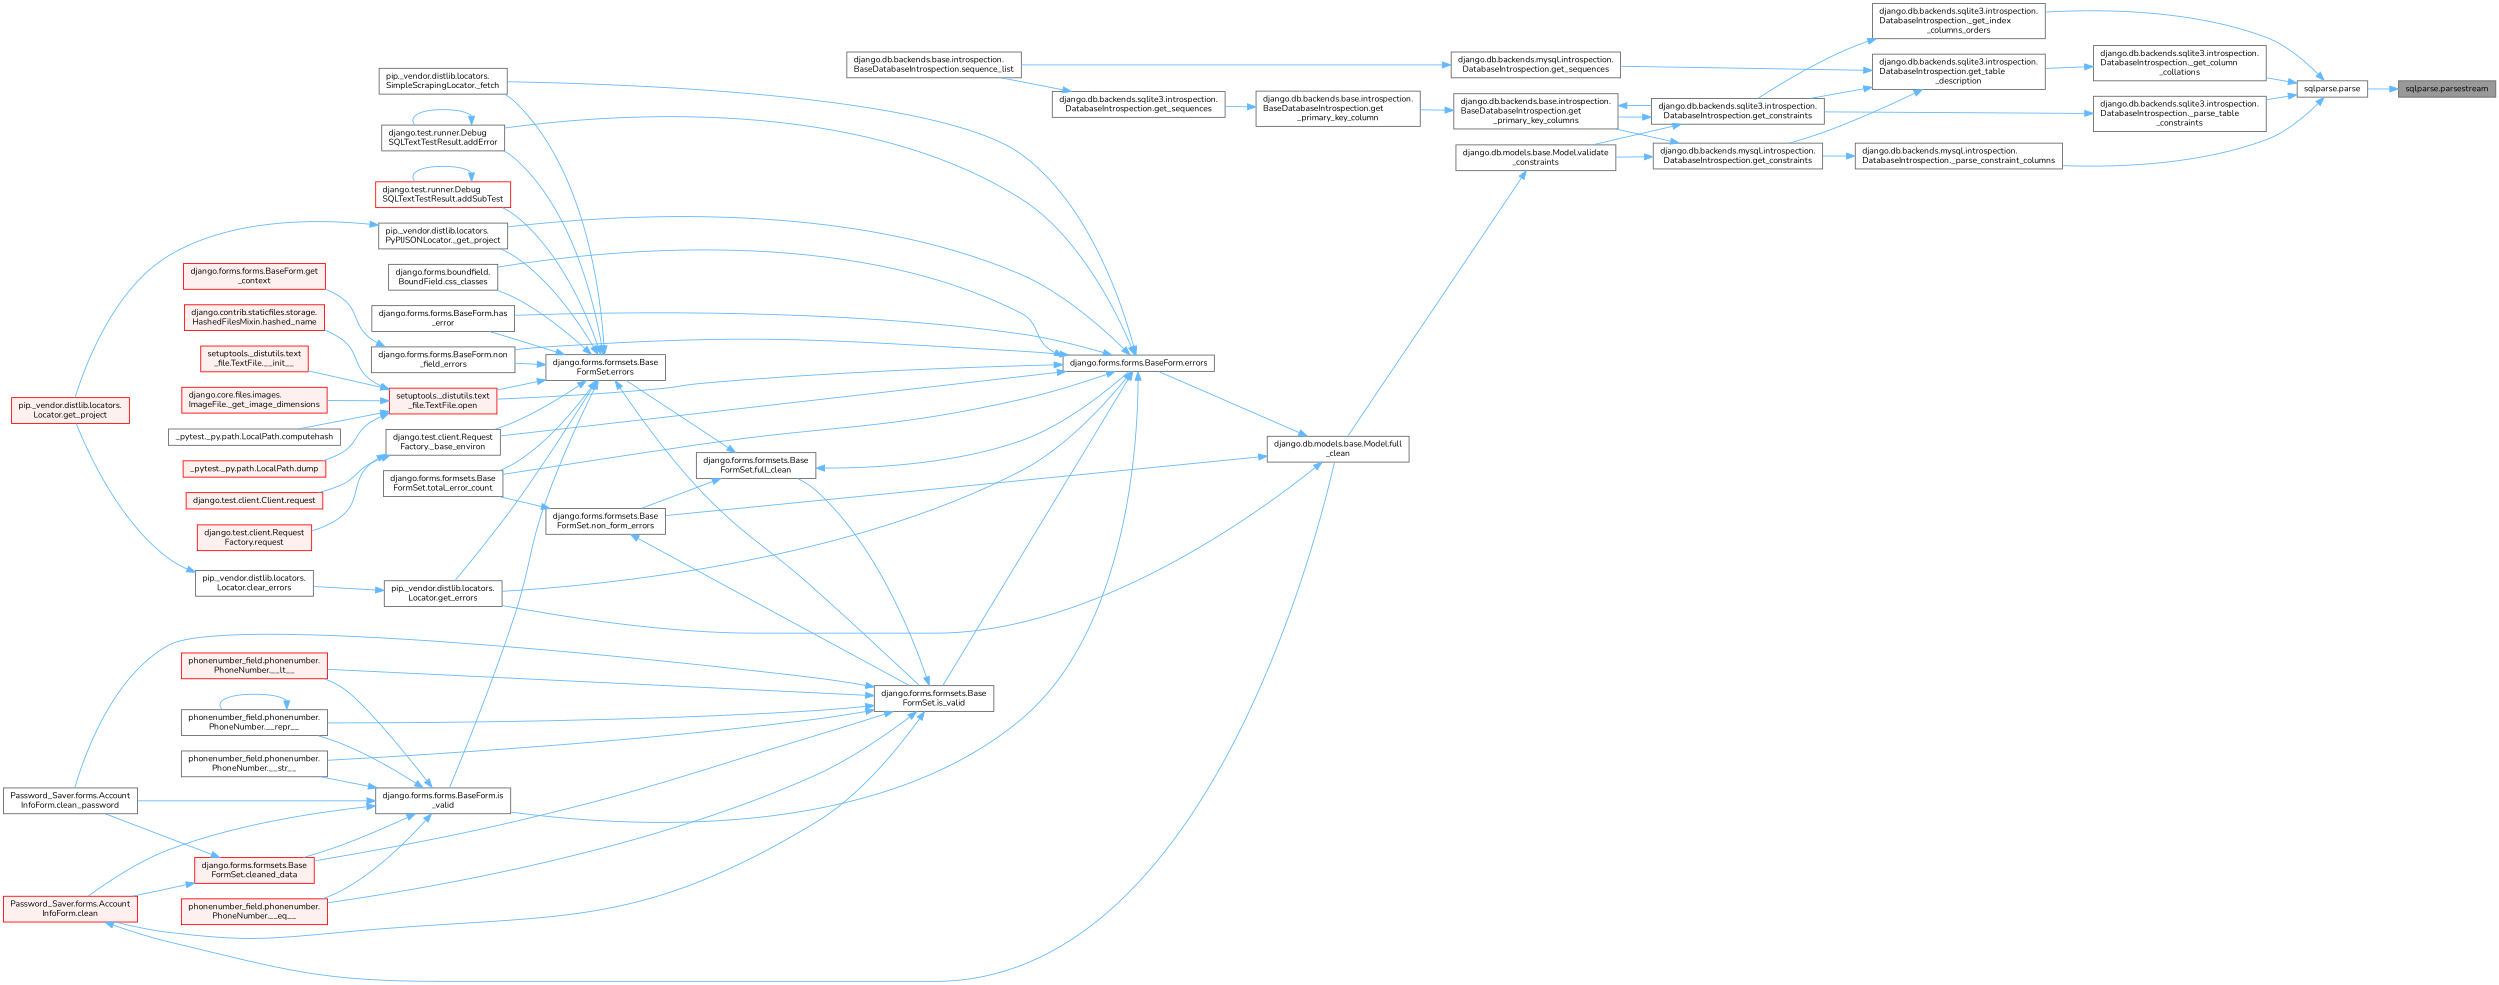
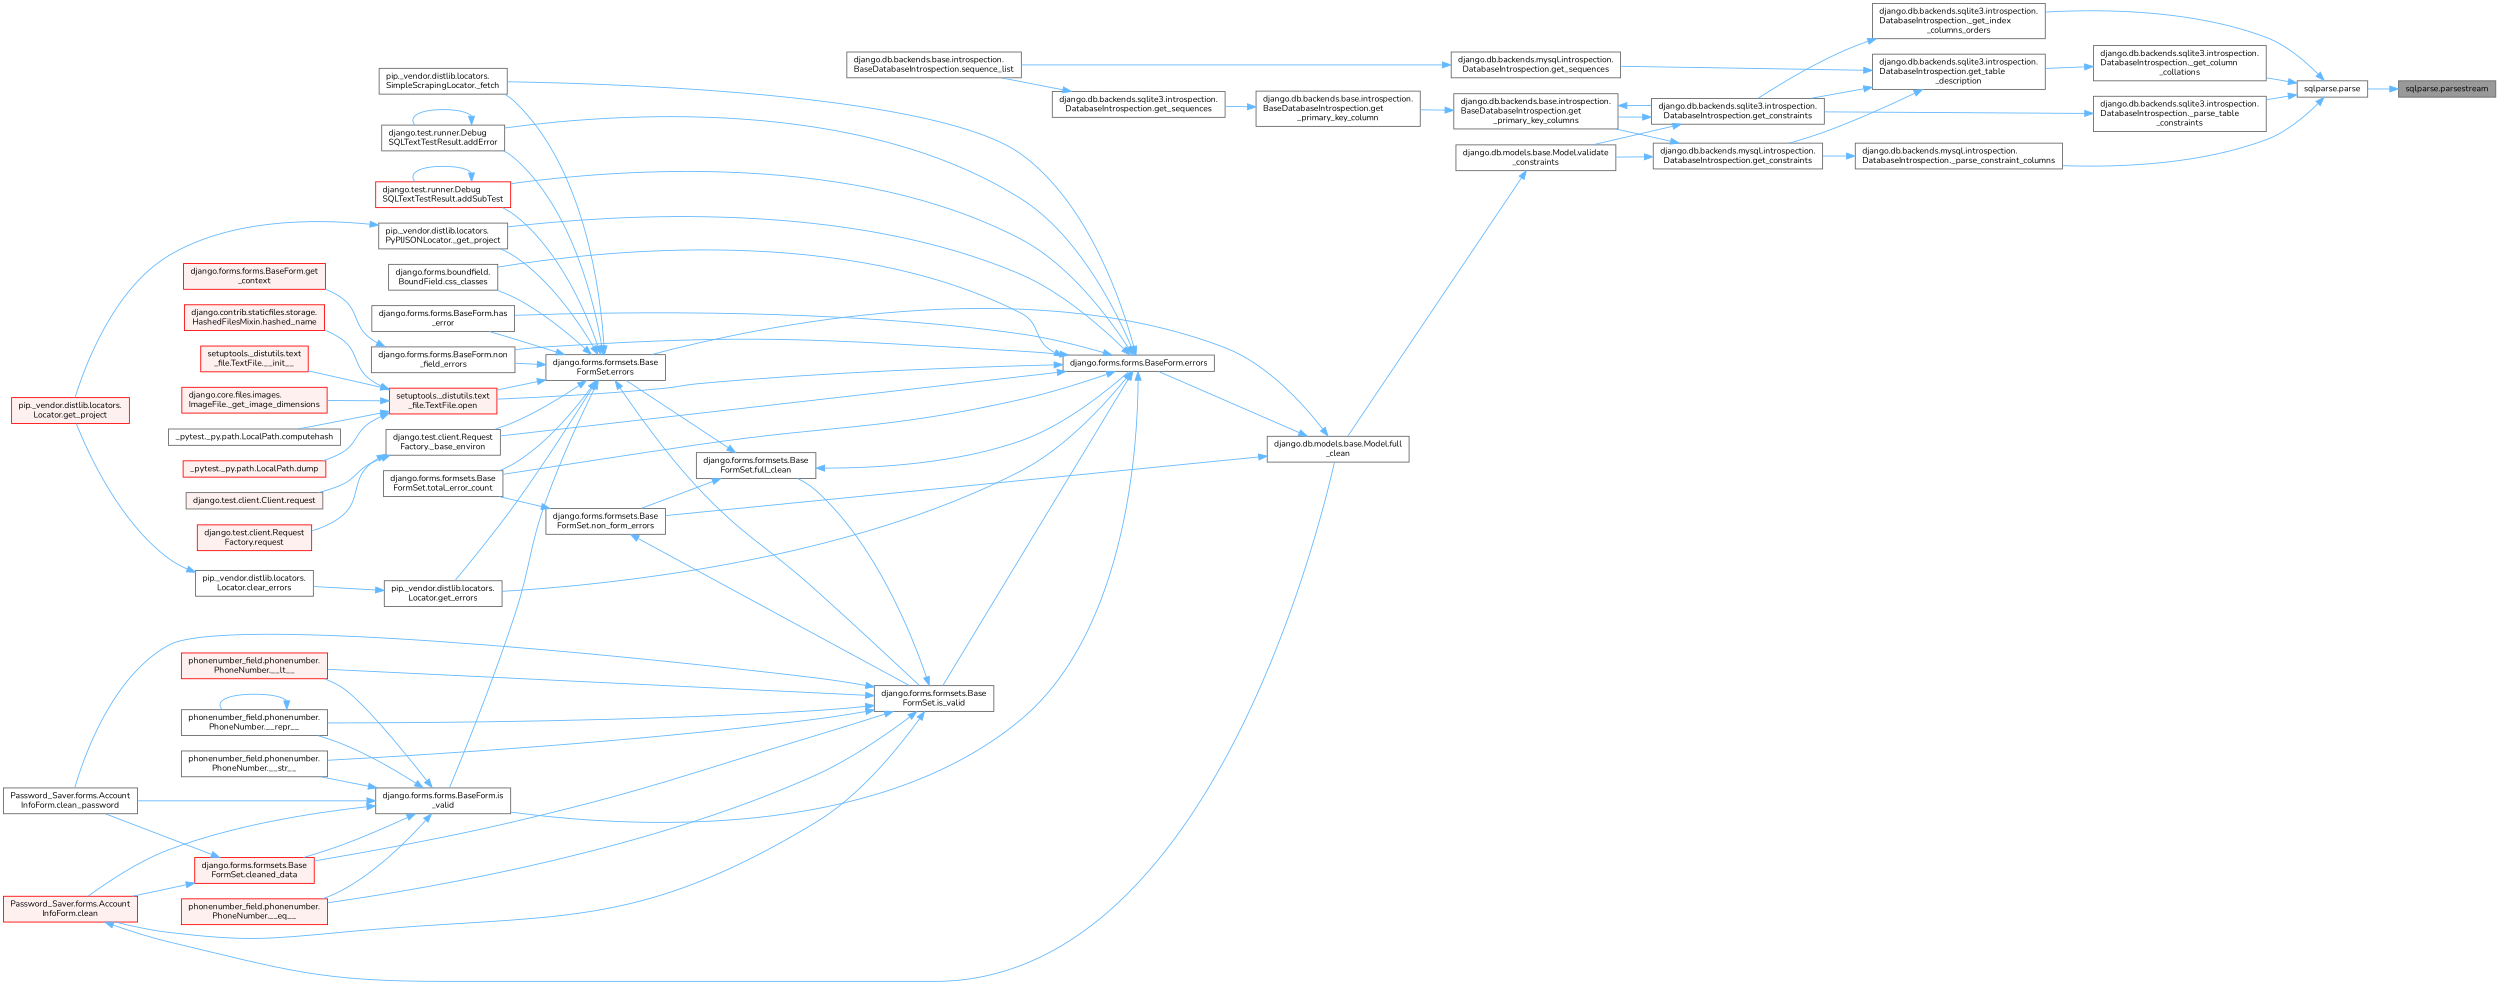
edge "django.test.runner.Debug SQLTextTestResult.addSubTest" -> "django.forms.forms.BaseForm.errors": added
node "django.test.client.Client.request": color red -> grey40
edge "pip._vendor.distlib.locators. Locator.get_errors" -> "django.db.models.base.Model.full _clean": now "django.forms.formsets.Base FormSet.errors" -> "django.db.models.base.Model.full _clean"
